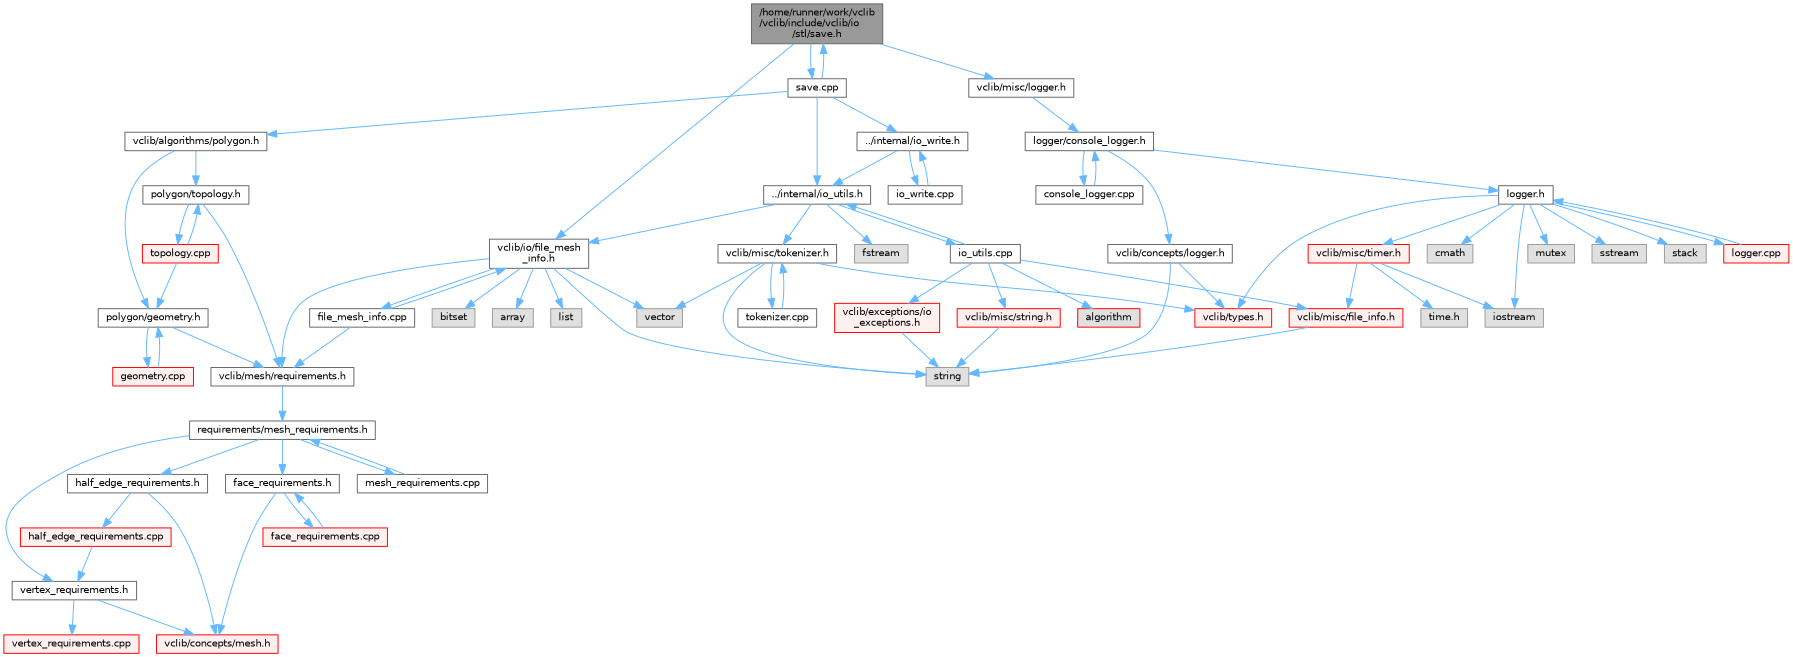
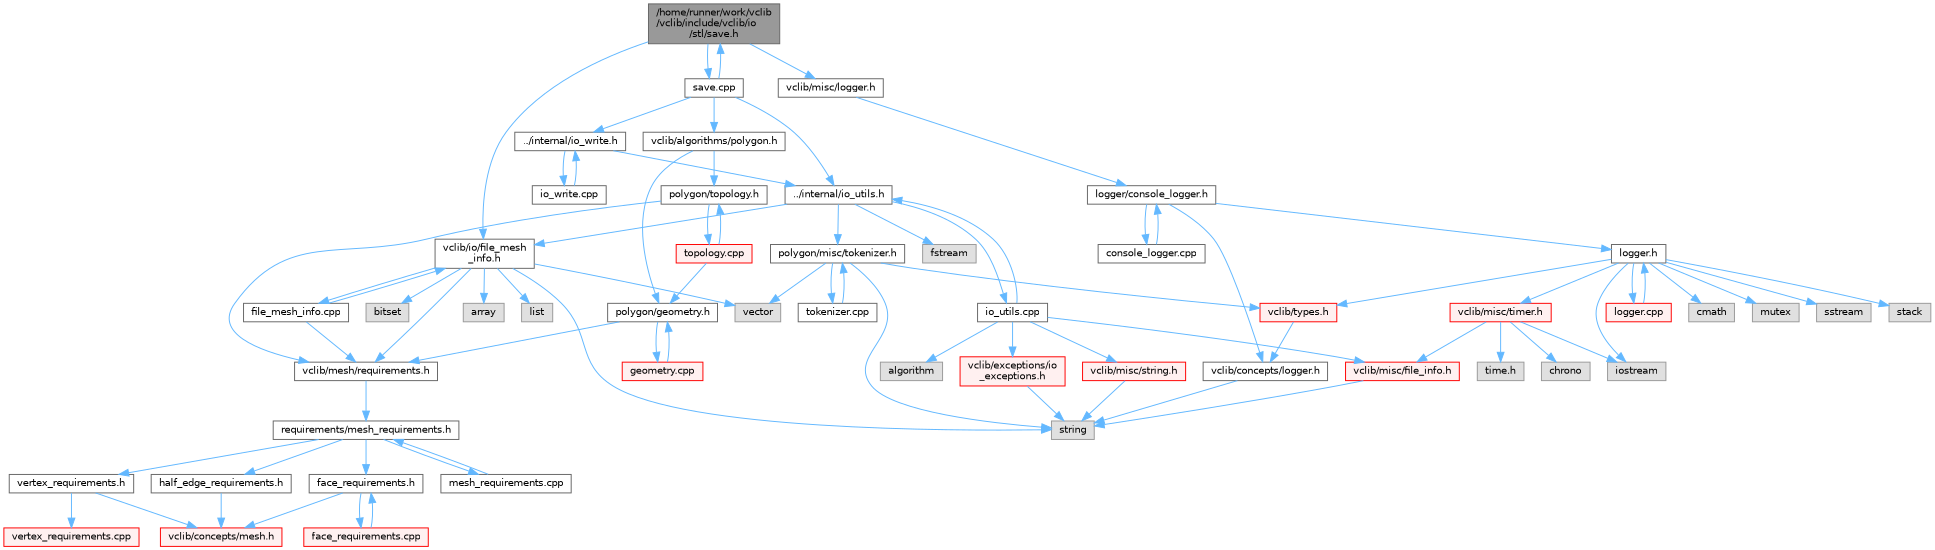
node "vclib/misc/tokenizer.h": label "vclib/misc/tokenizer.h" -> "polygon/misc/tokenizer.h"
edge "vclib/concepts/logger.h" -> "vclib/types.h": reversed
node "algorithm": color red -> grey60
node "chrono": added
node "half_edge_requirements.cpp": removed
